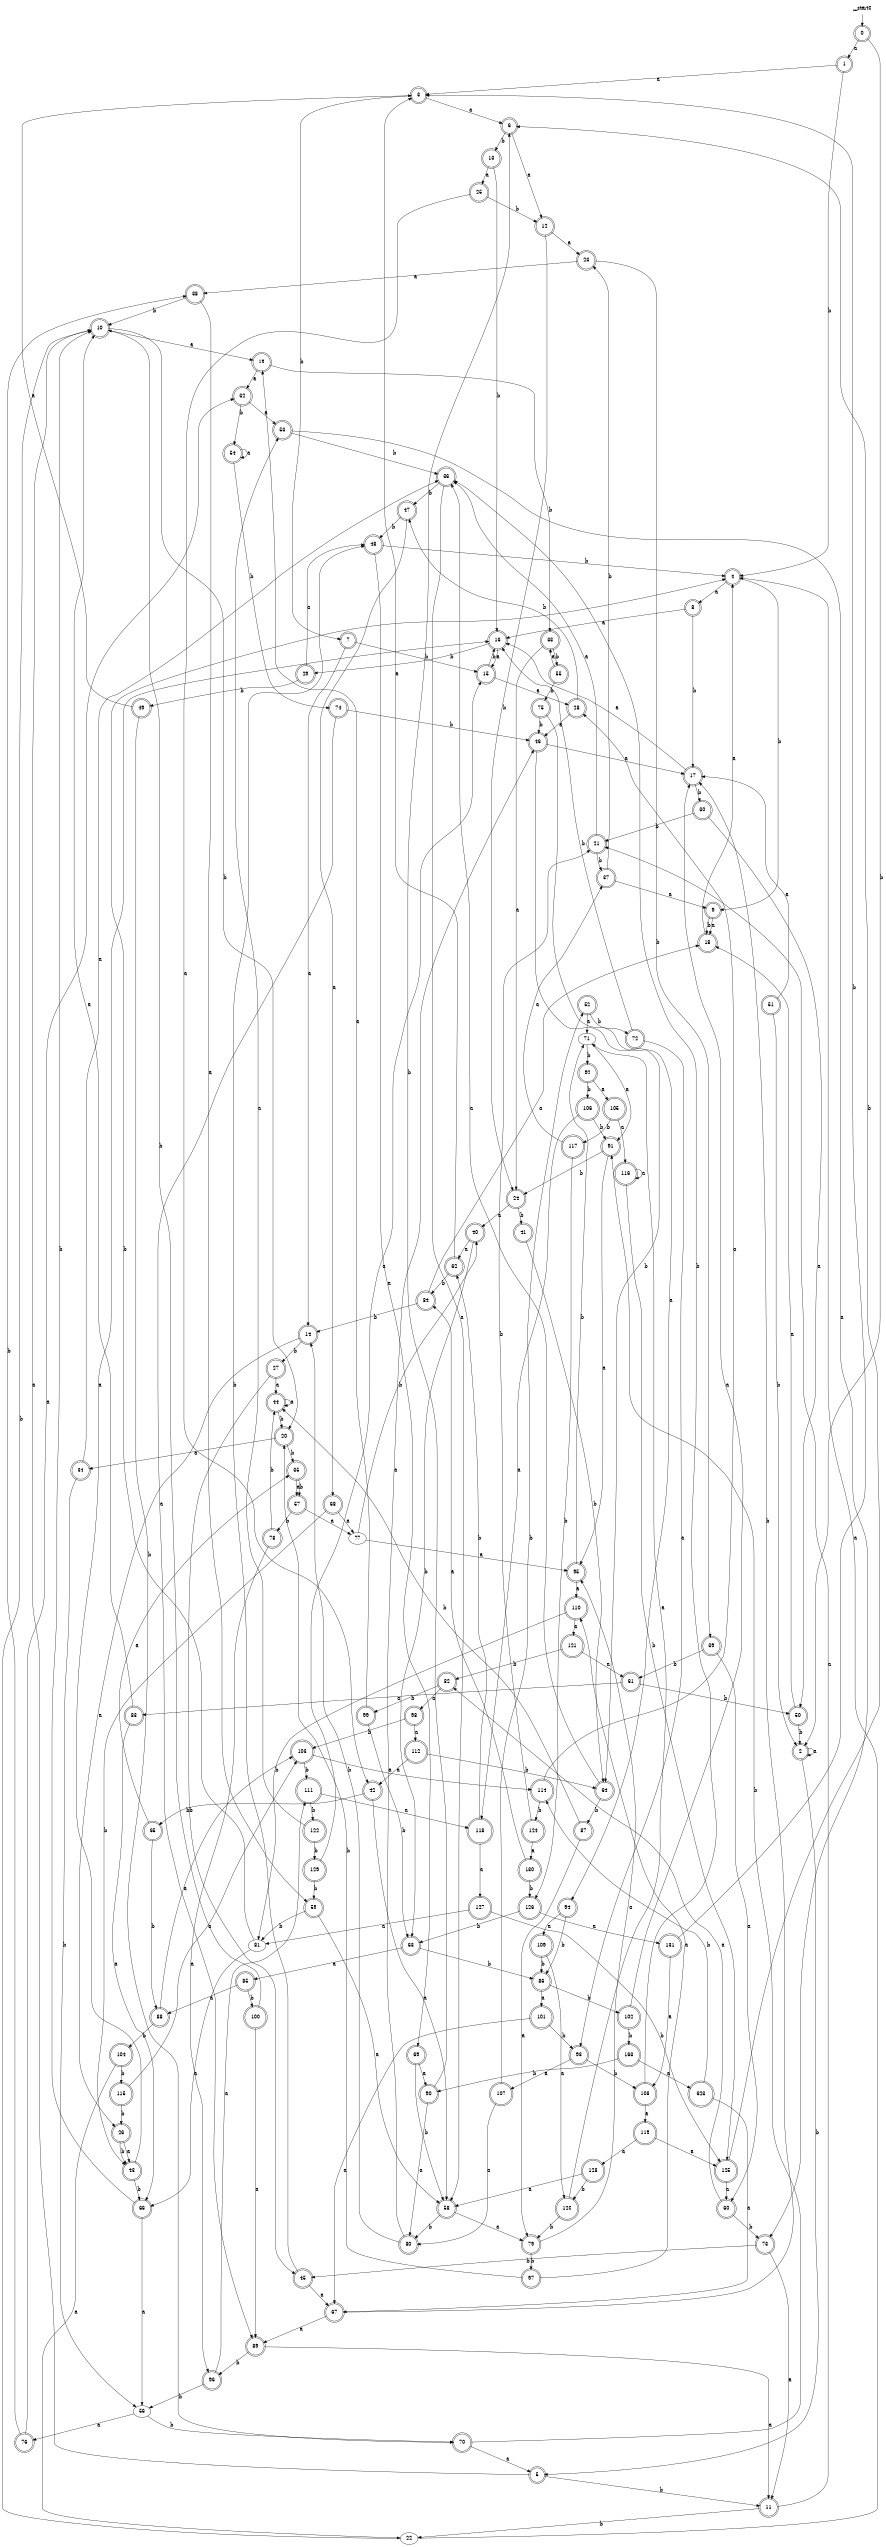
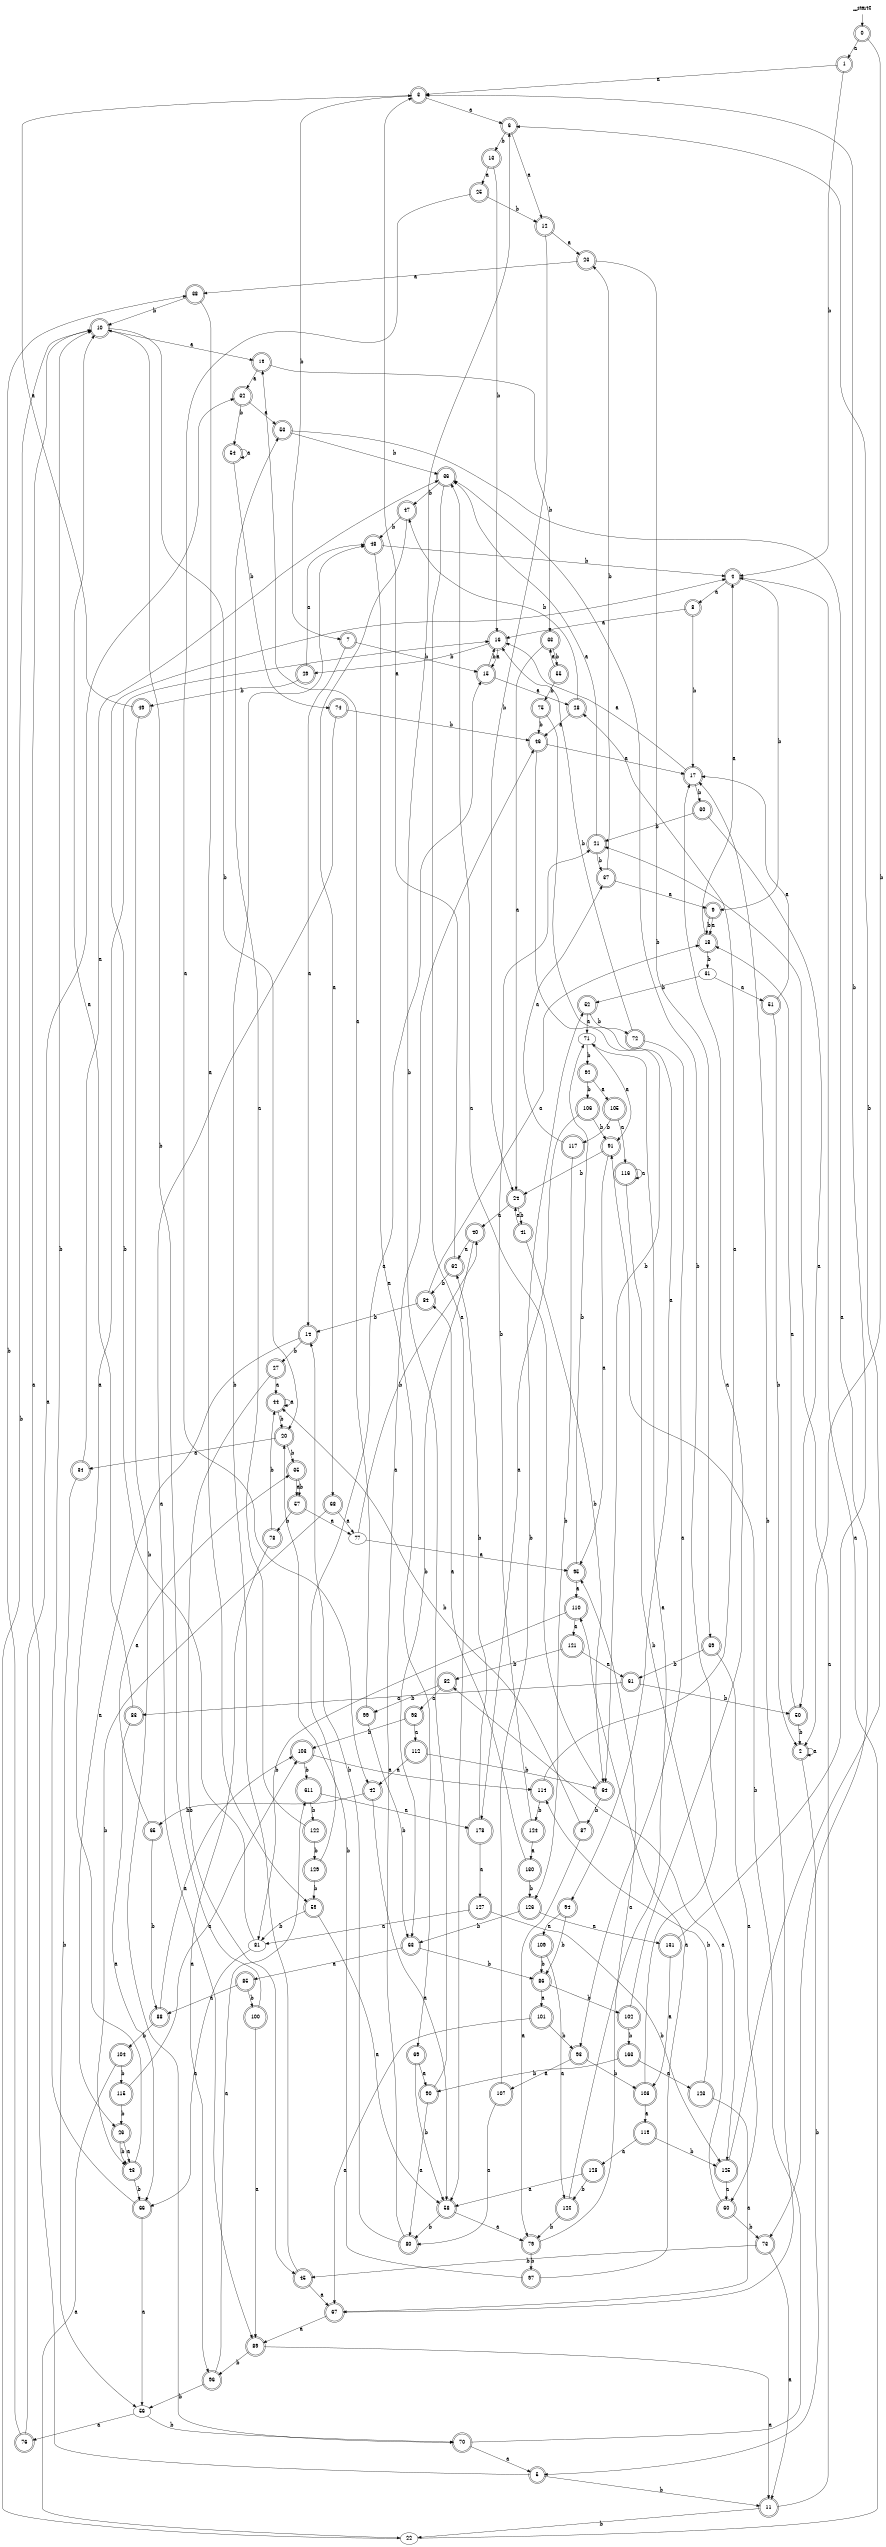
node "31": added
edge "41" -> "24": added, label "a"
node "111": label "111" -> "611"
node "118": label "118" -> "178"
node "623": label "623" -> "123"
edge "119" -> "125": label "a" -> "b"
